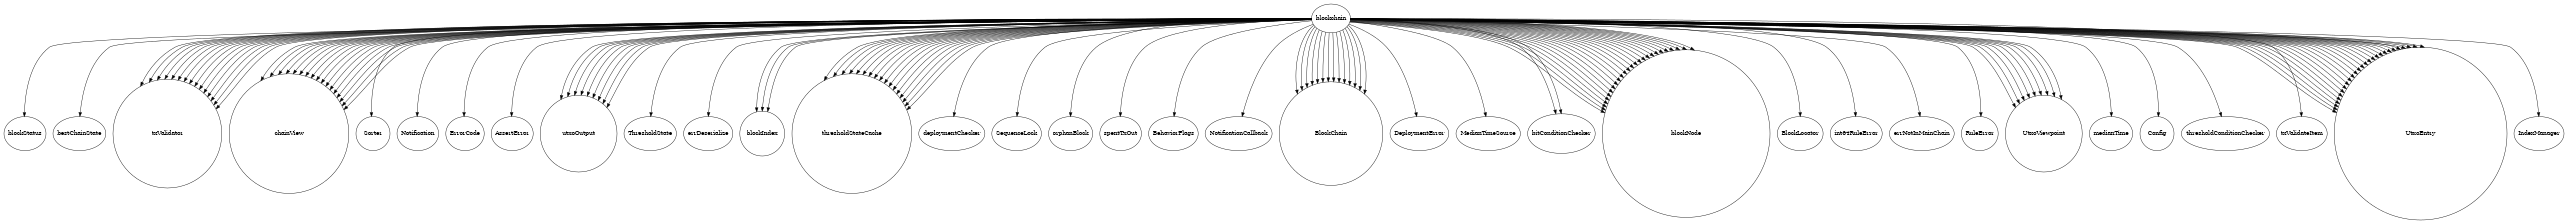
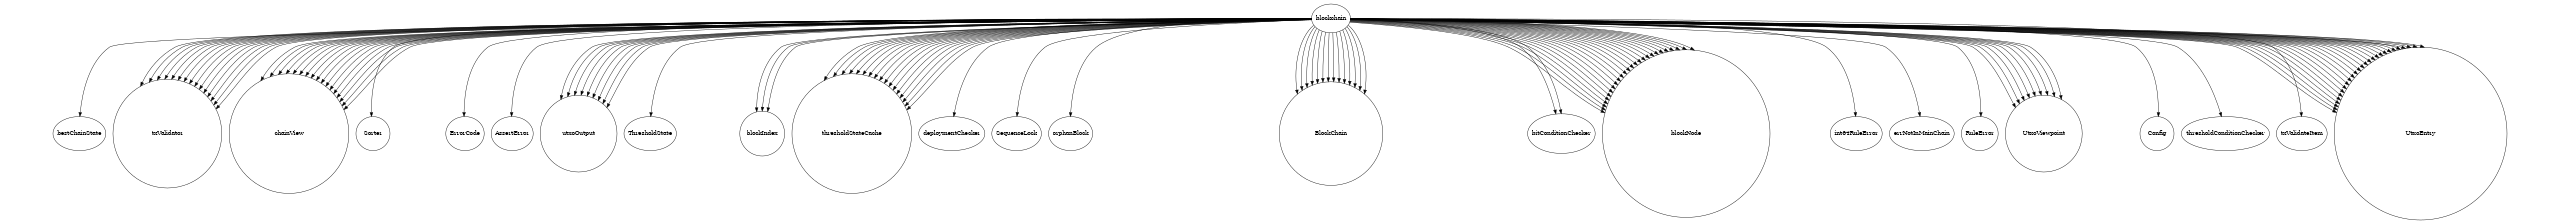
node "blockStatus": removed
node "Notification": removed
node "errDeserialize": removed
node "spentTxOut": removed
node "BehaviorFlags": removed
node "NotificationCallback": removed
node "DeploymentError": removed
node "MedianTimeSource": removed
node "BlockLocator": removed
node "medianTime": removed
node "IndexManager": removed
